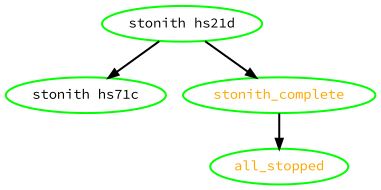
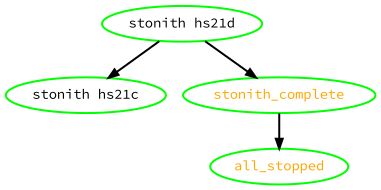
node "stonith hs71c": label "stonith hs71c" -> "stonith hs21c"
